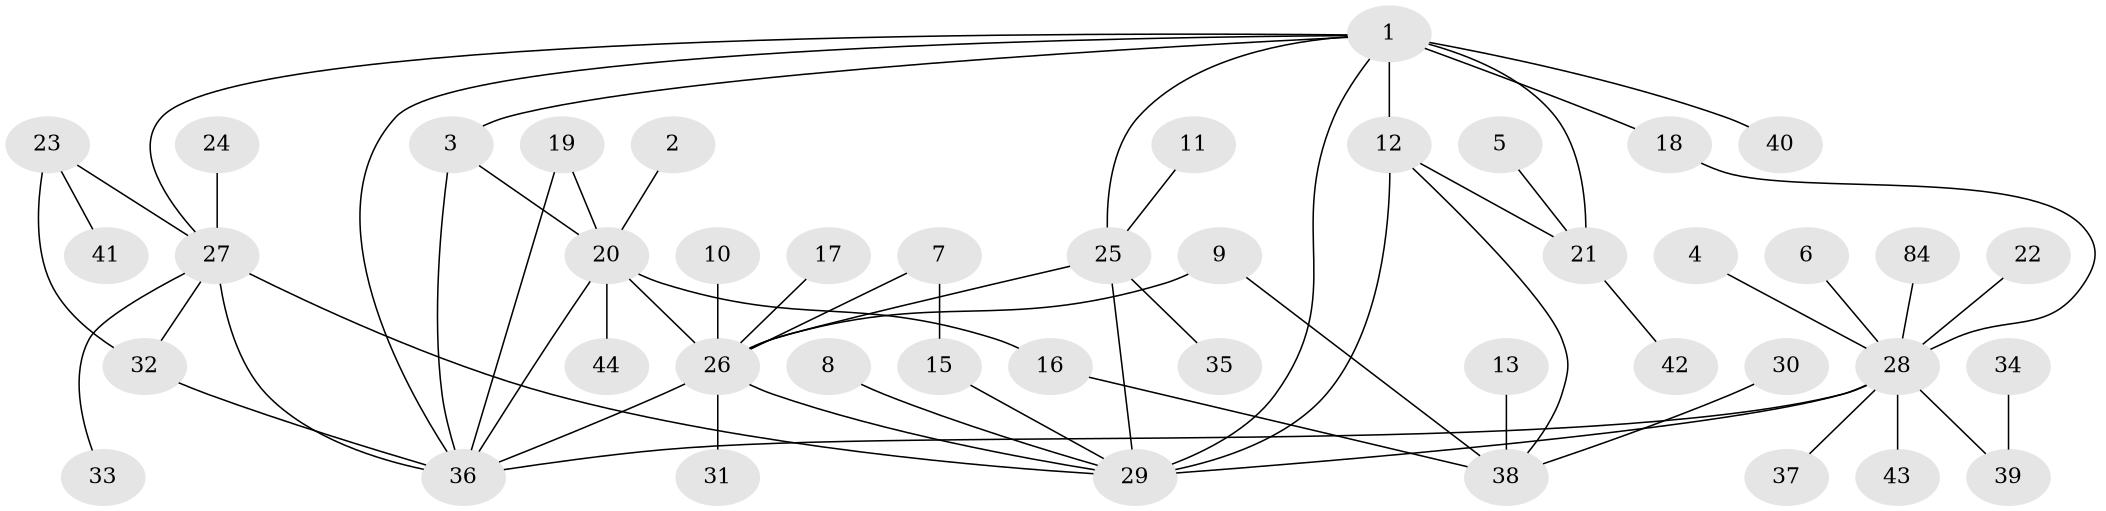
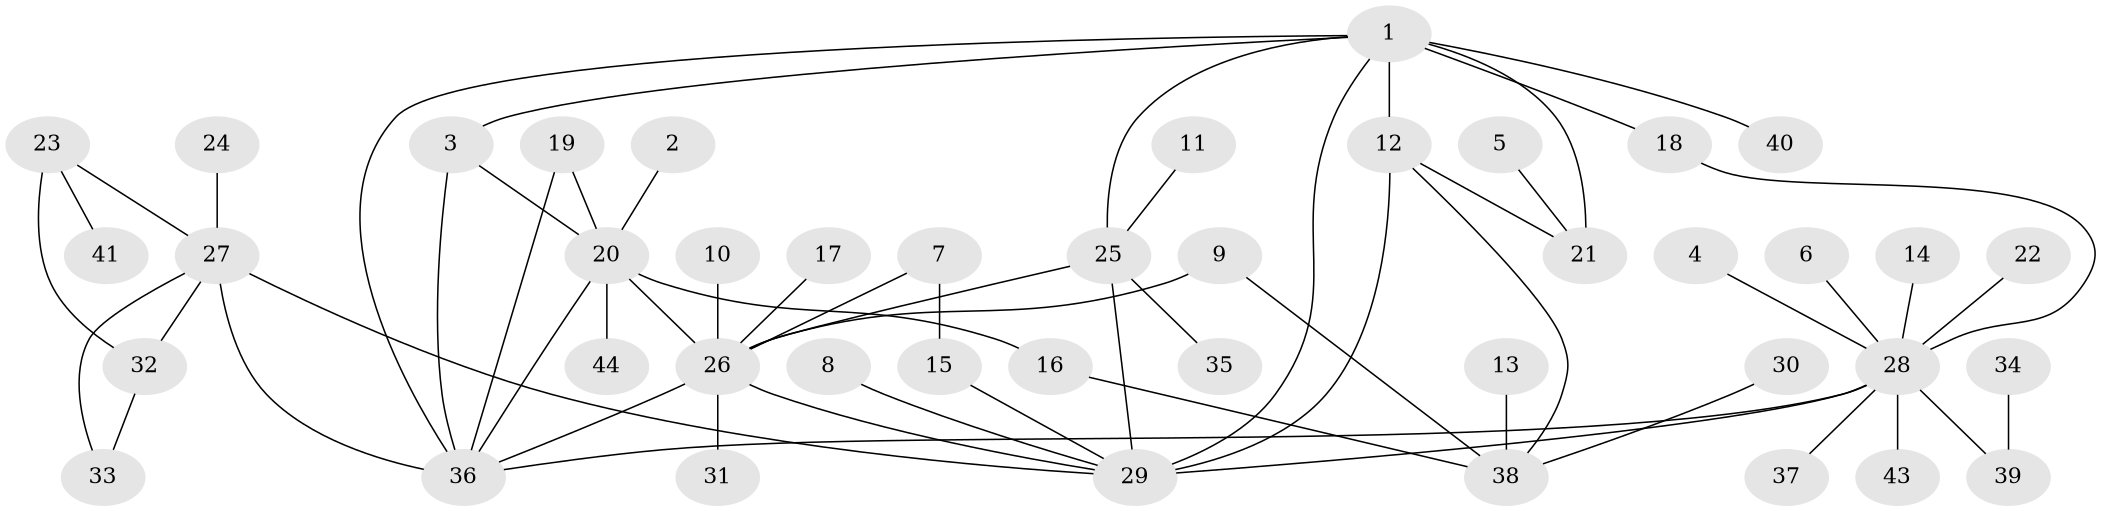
edge "1" -- "27": removed
node "84": label "84" -> "14"
node "42": removed
edge "32" -- "36": now "32" -- "33"
